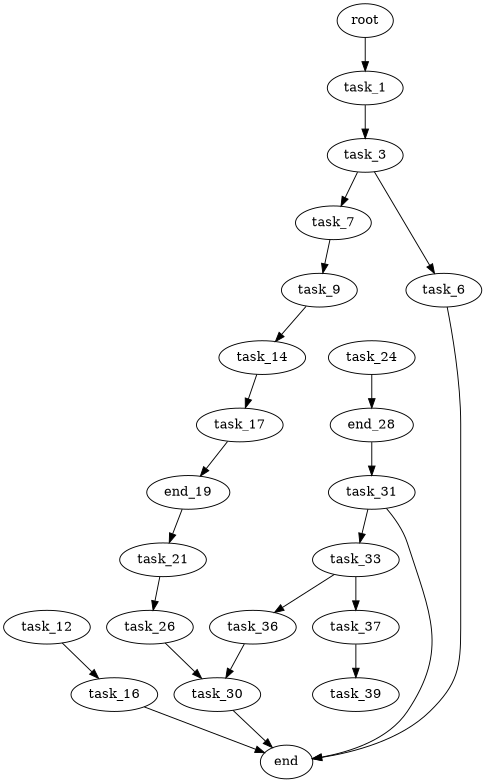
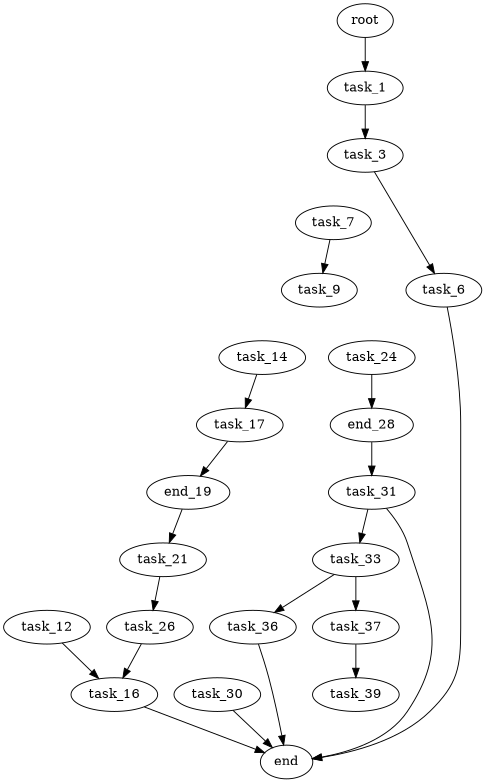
edge "task_3" -> "task_7": removed
edge "task_9" -> "task_14": removed
edge "task_26" -> "task_30": now "task_26" -> "task_16"
edge "task_36" -> "task_30": now "task_36" -> "end"
